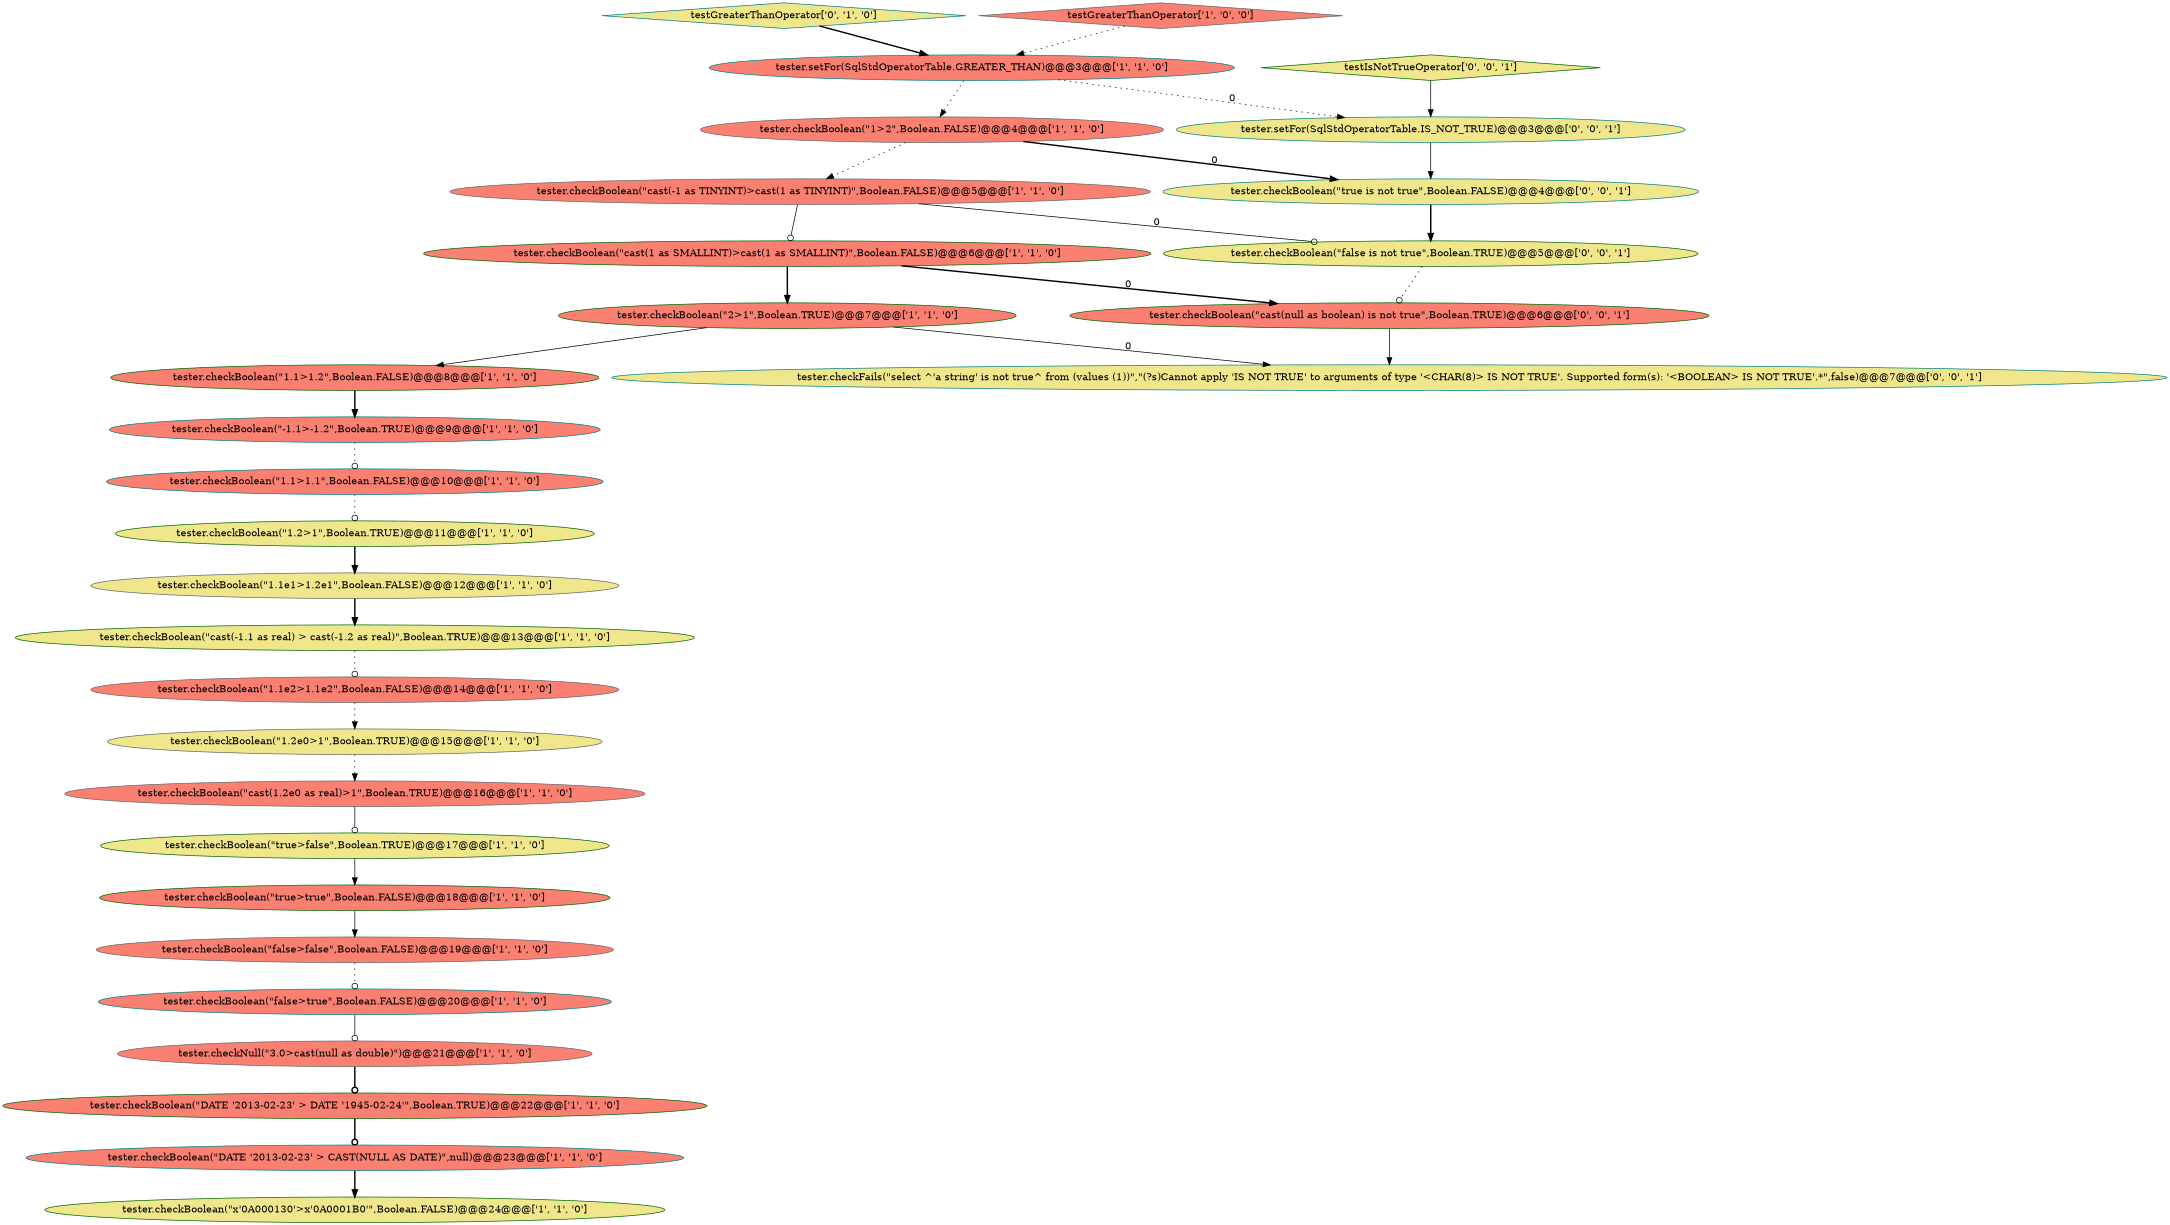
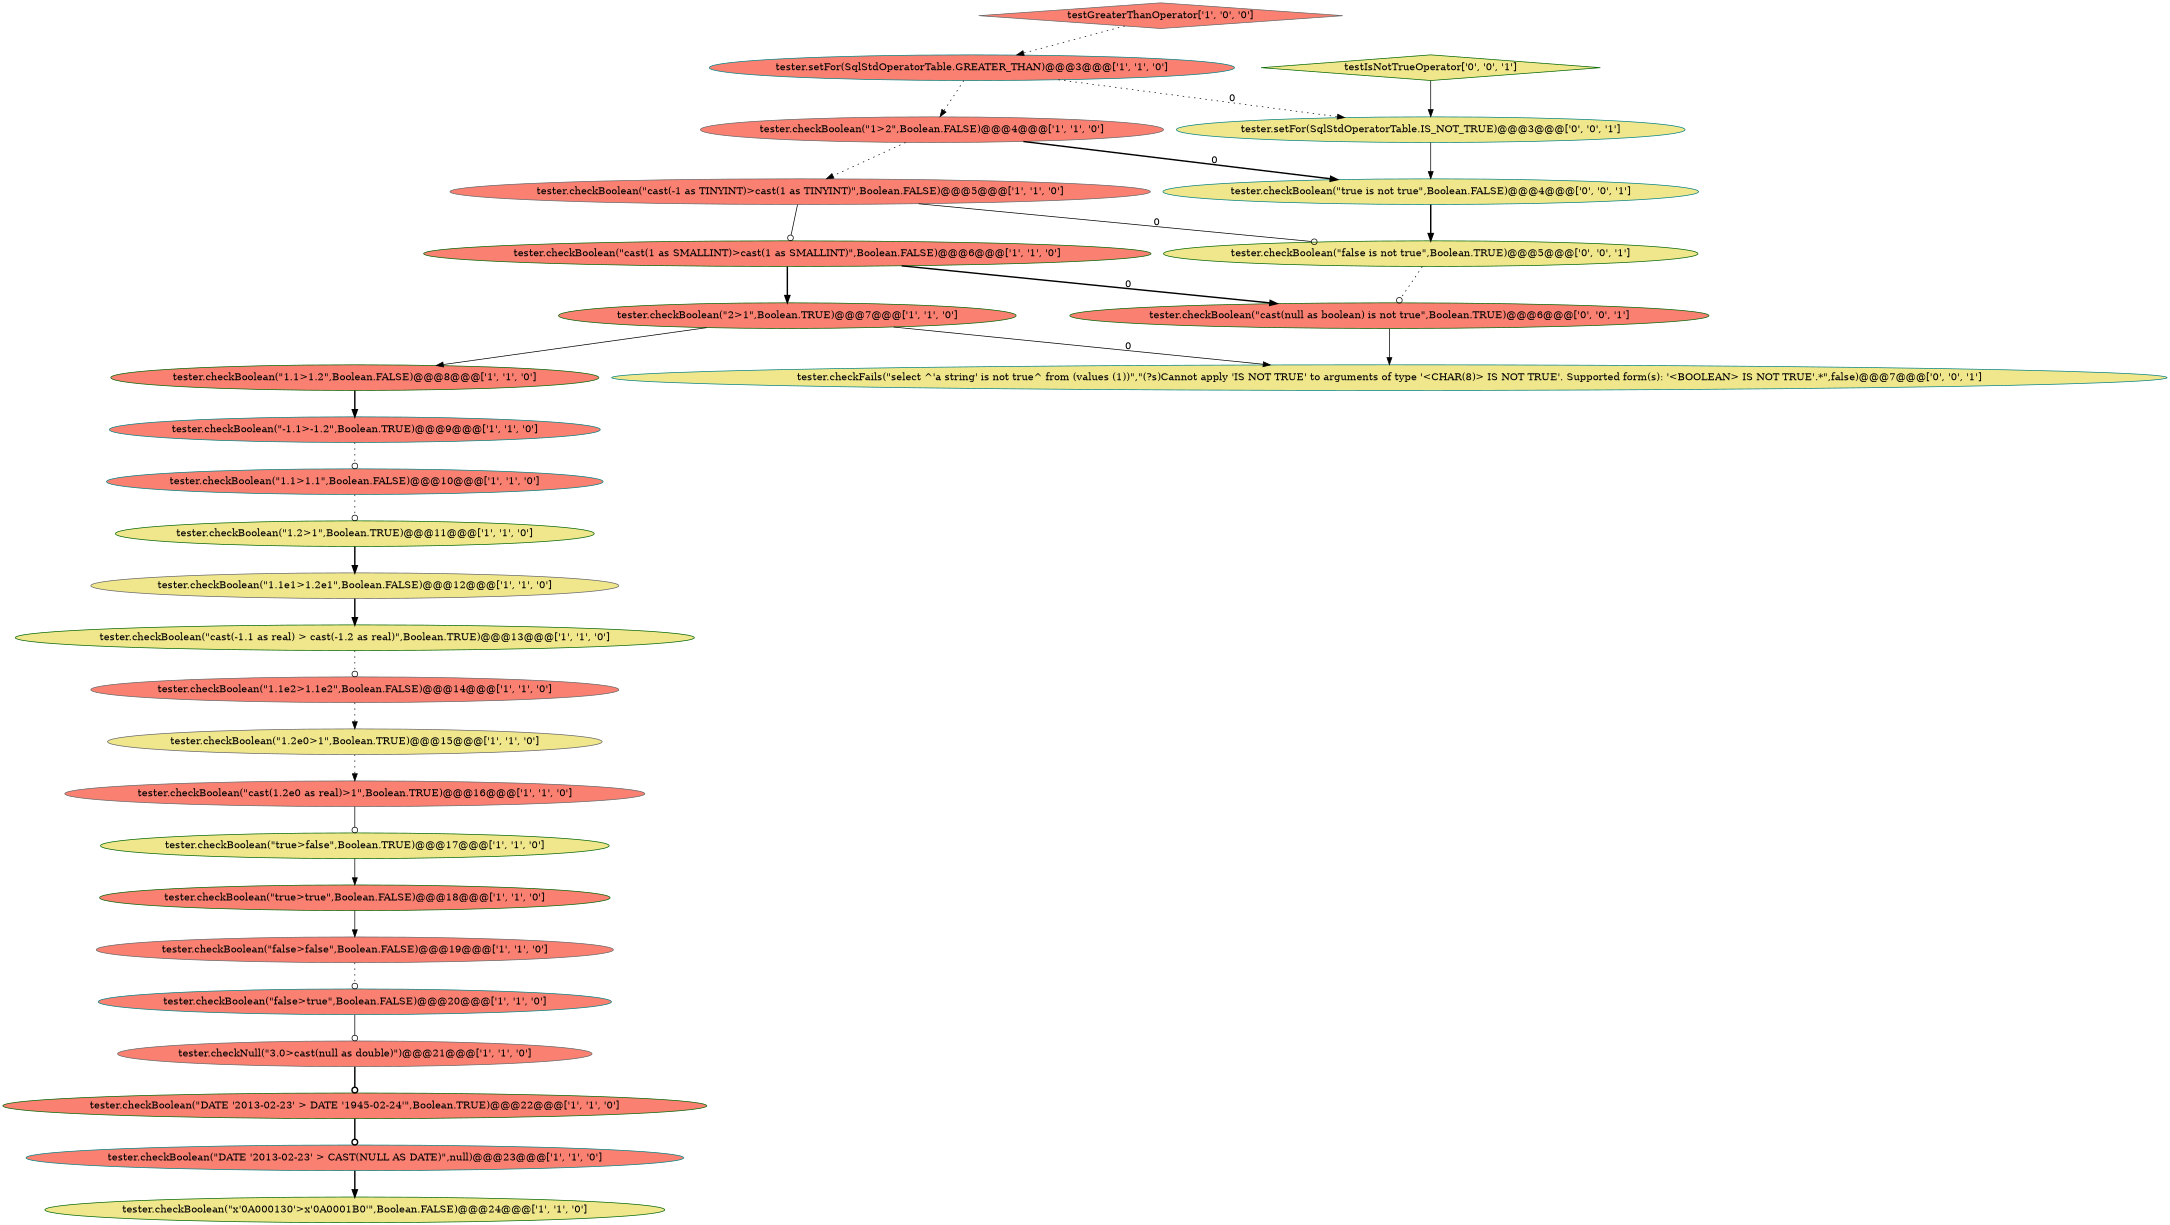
node "testGreaterThanOperator['0', '1', '0']": removed
